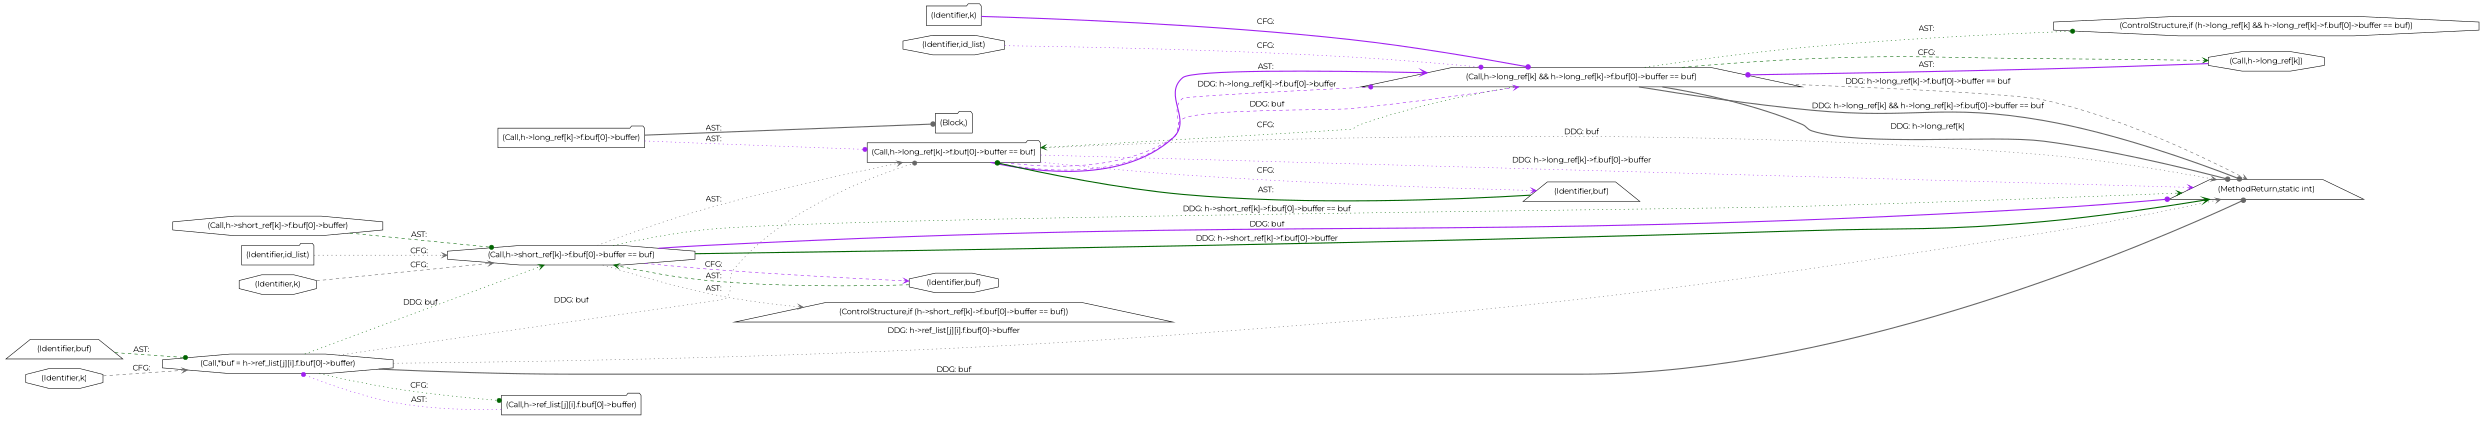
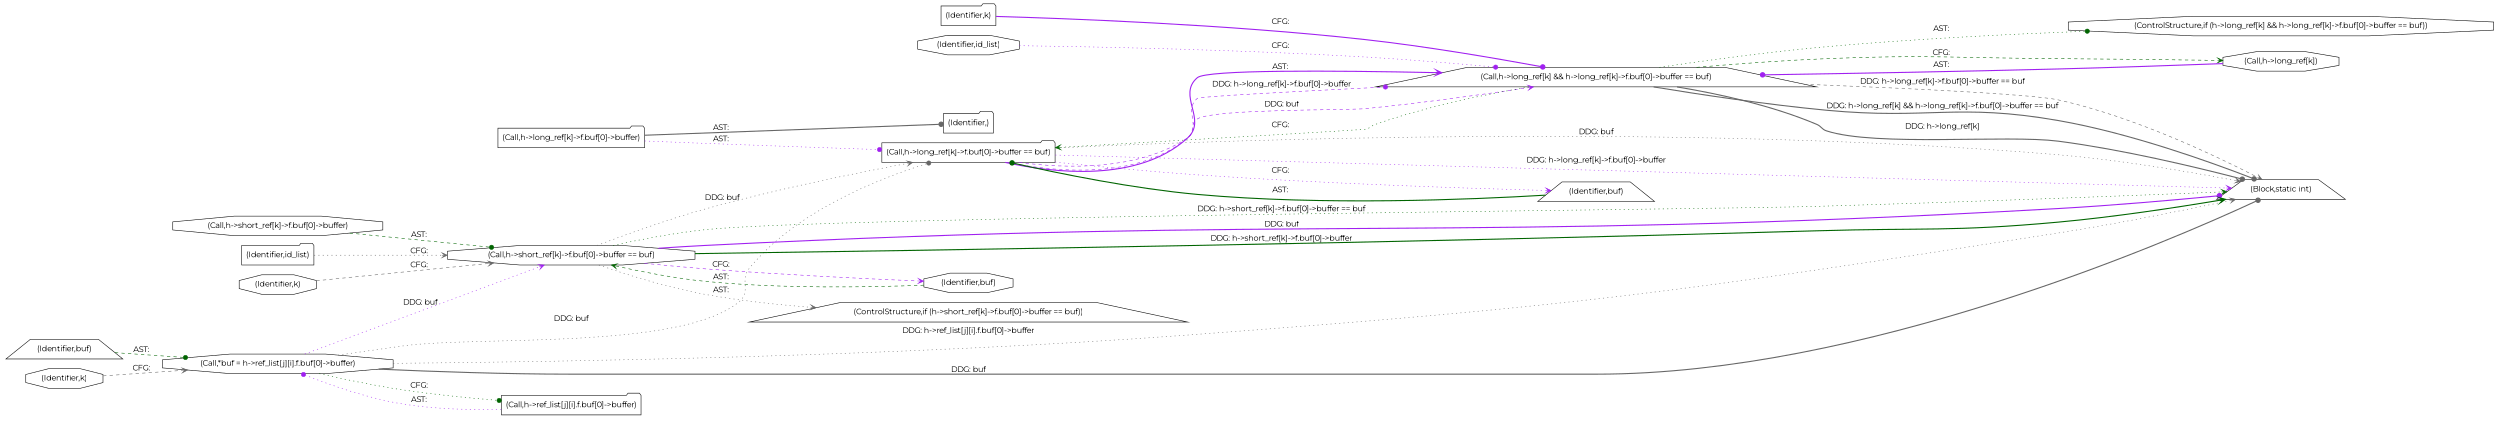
node "(Block,)": label "(Block,)" -> "(Identifier,)"
node "(MethodReturn,static int)": label "(MethodReturn,static int)" -> "(Block,static int)"
edge "(Call,h->short_ref[k]->f.buf[0]->buffer == buf)" -> "(Call,h->long_ref[k]->f.buf[0]->buffer == buf)": label "AST: " -> "DDG: buf"
edge "(Call,*buf = h->ref_list[j][i].f.buf[0]->buffer)" -> "(Call,h->short_ref[k]->f.buf[0]->buffer == buf)": color darkgreen -> purple
